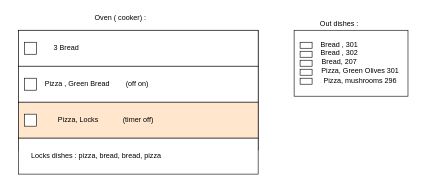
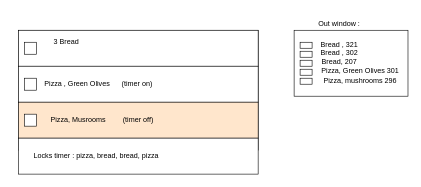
node "Oven ( cooker) :": removed
node "Out dishes :": label "Out dishes :" -> "Out window :"
node "3 Bread": moved (66, 48) -> (66, 42)
node "Bread , 301 Bread , 302 Bread, 207 Pizza, Green Olives 301": label "Bread , 301 Bread , 302 Bread, 207 Pizza, Green Olives 301" -> "Bread , 321 Bread , 302 Bread, 207 Pizza, Green Olives 301"
node "Pizza , Green Bread": label "Pizza , Green Bread" -> "Pizza , Green Olives"
node "(off on)": label "(off on)" -> "(timer on)"
node "Pizza, Locks": label "Pizza, Locks" -> "Pizza, Musrooms"
node "Locks dishes : pizza, bread, bread, pizza": label "Locks dishes : pizza, bread, bread, pizza" -> "Locks timer : pizza, bread, bread, pizza"
